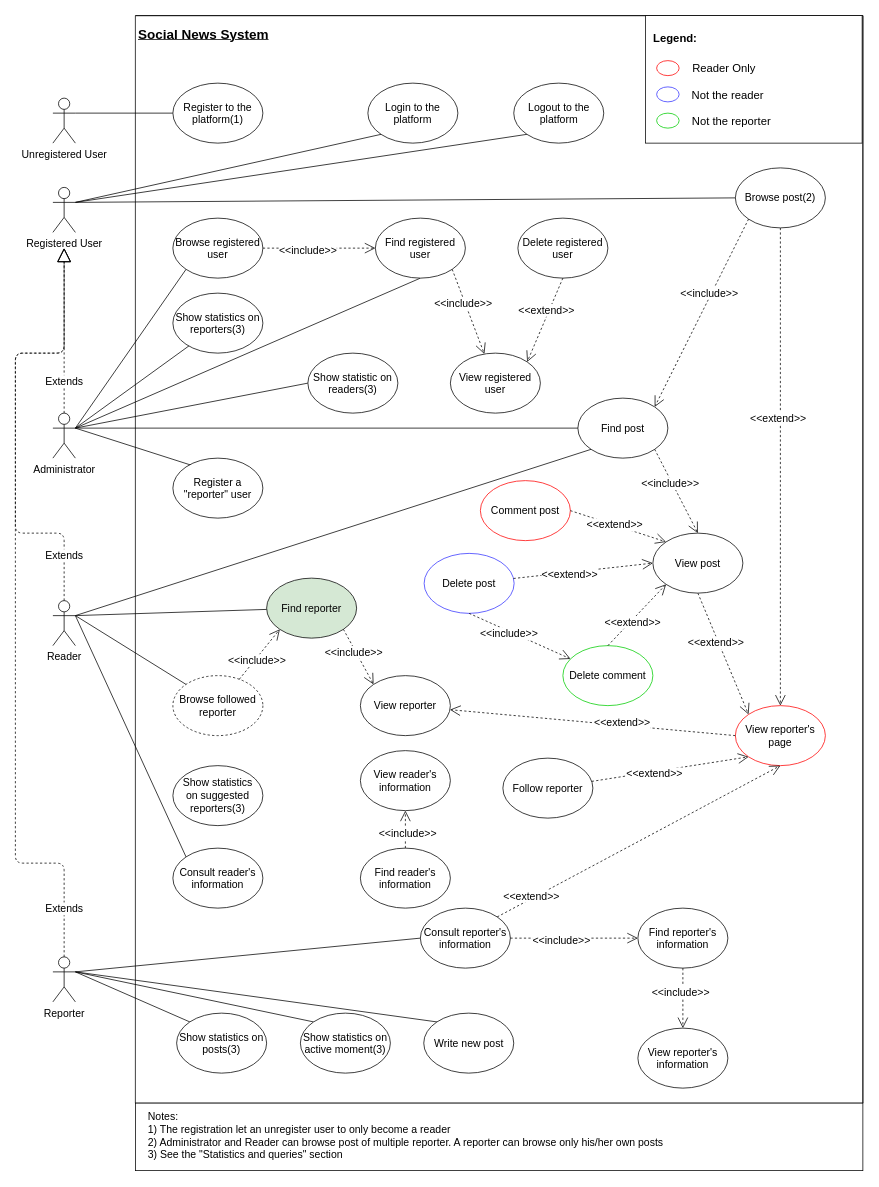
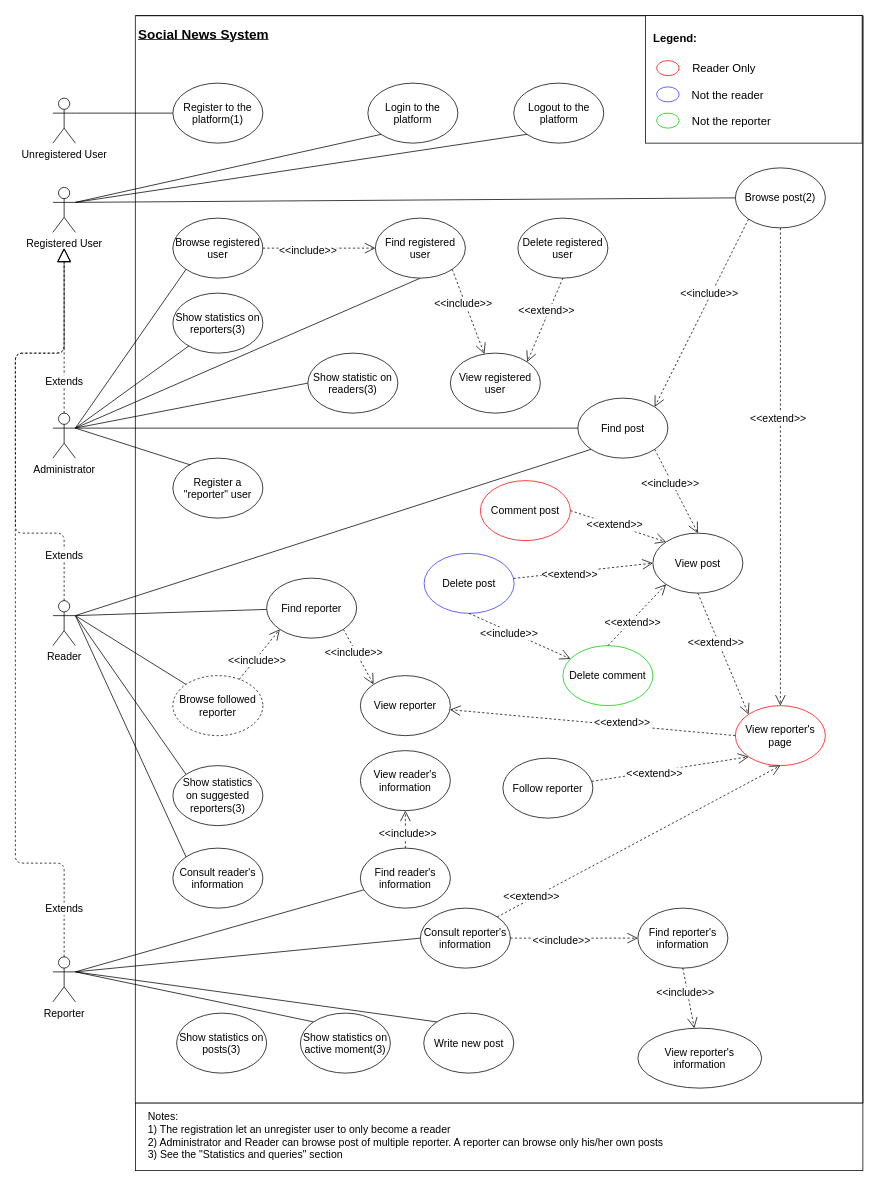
node "Find reporter": fillcolor #d5e8d4 -> #ffffff
edge "Reader" -- "Show statistics on suggested reporters(3)": added
edge "Reporter" -- "Show statistics on posts(3)": now "Reporter" -- "Find reader's information"
node "View reporter's information": size 90x60 -> 124x60
